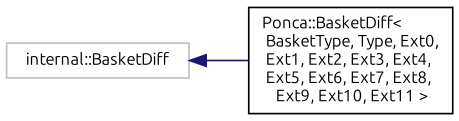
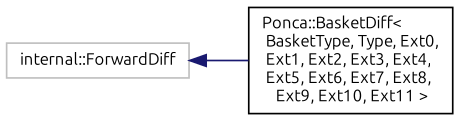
node "internal::BasketDiff": label "internal::BasketDiff" -> "internal::ForwardDiff"
